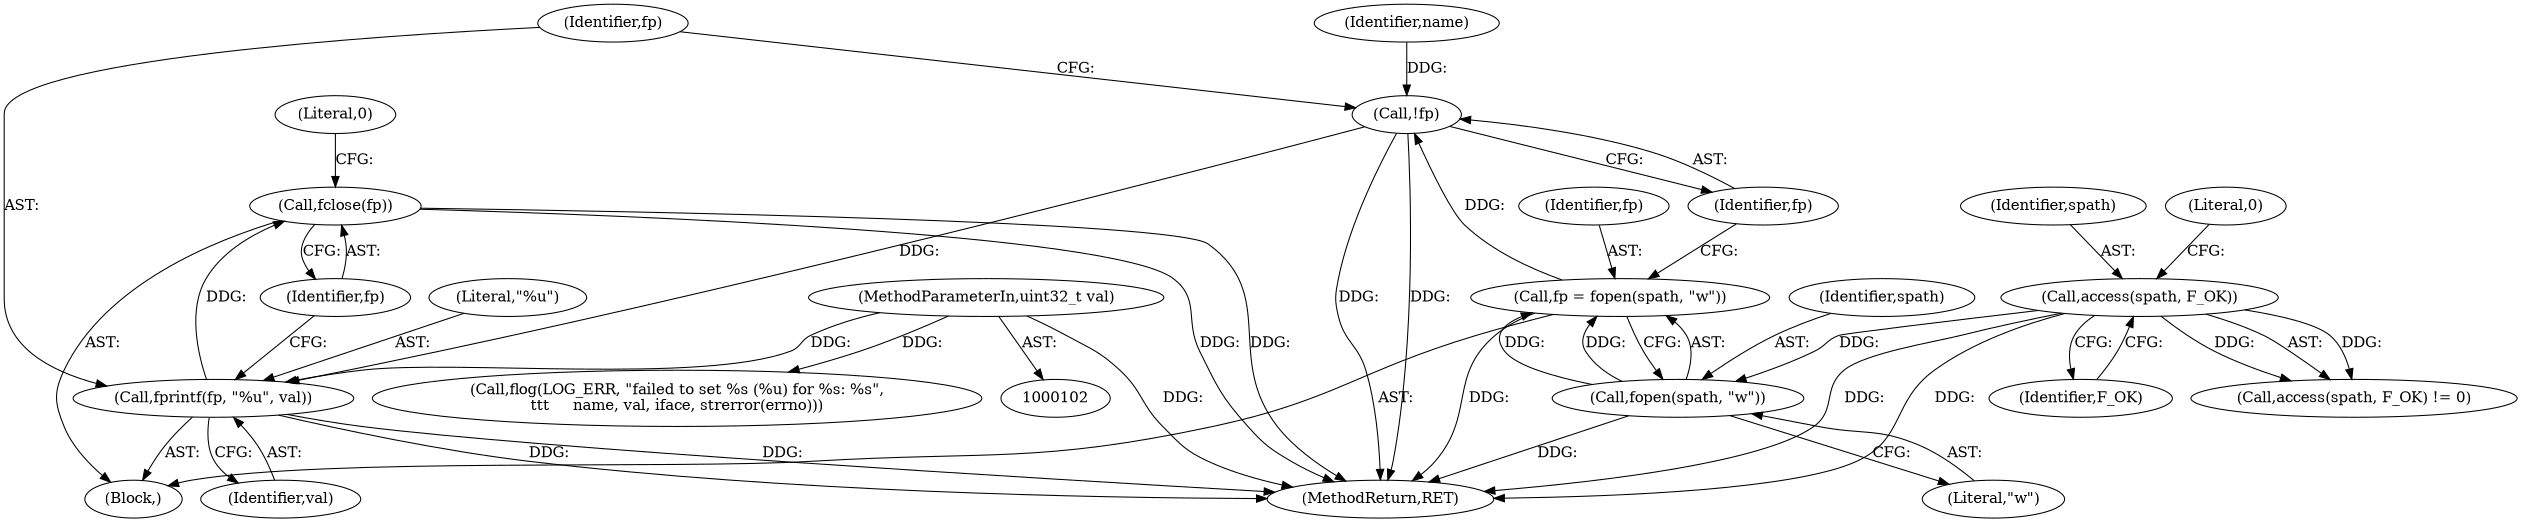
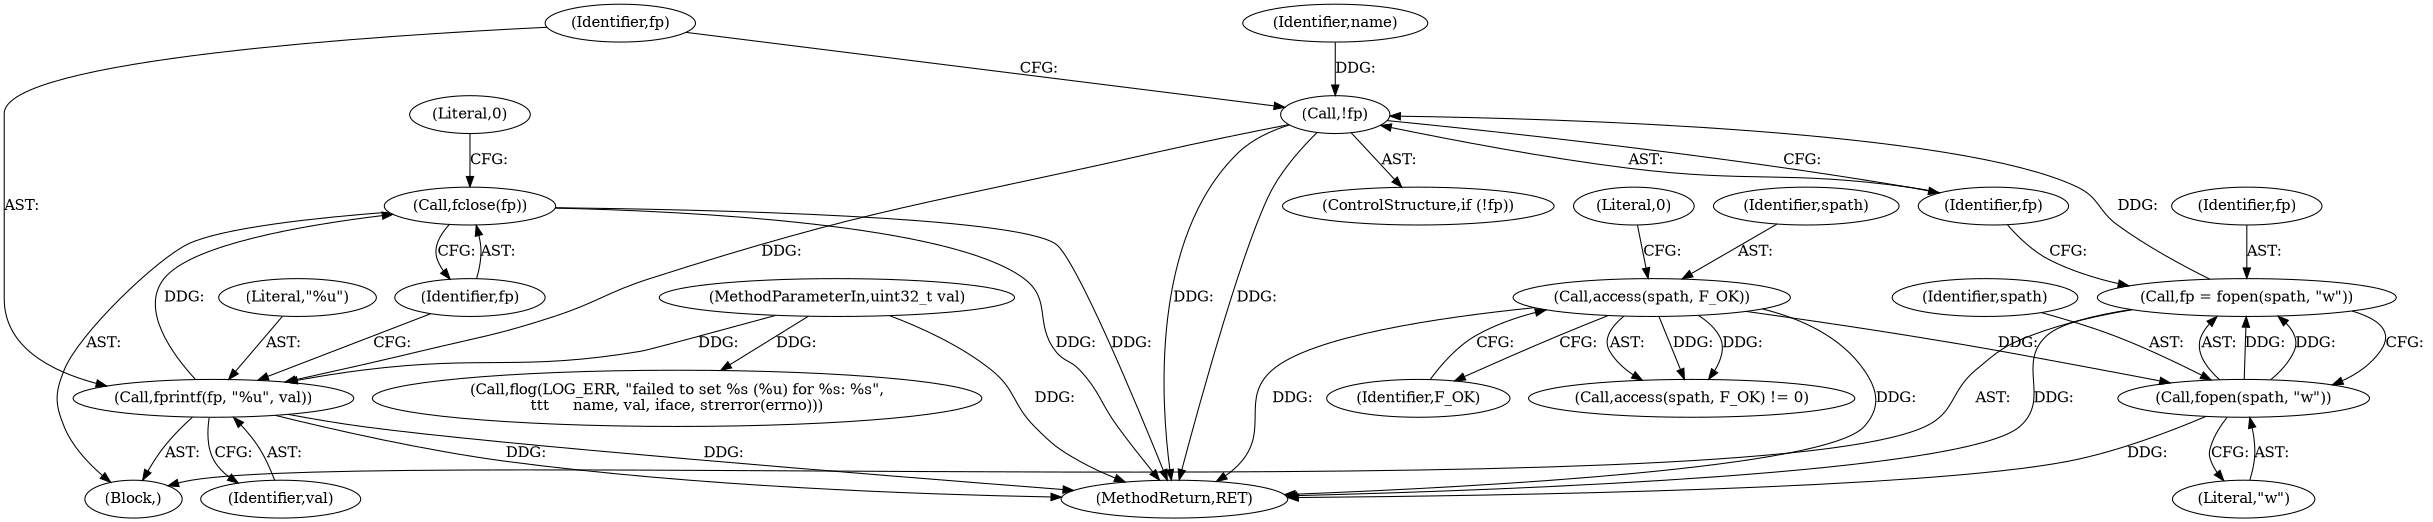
node "(ControlStructure,if (!fp))": added
node "1000102": removed
